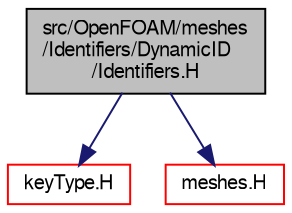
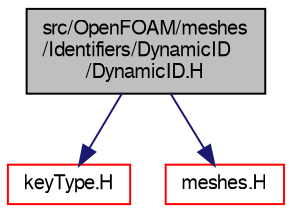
node "src/OpenFOAM/meshes /Identifiers/DynamicID /Identifiers.H": label "src/OpenFOAM/meshes /Identifiers/DynamicID /Identifiers.H" -> "src/OpenFOAM/meshes /Identifiers/DynamicID /DynamicID.H"
